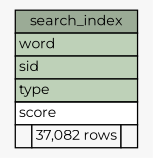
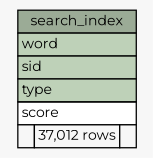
node "search_index": text "37,082 rows" -> "37,012 rows"
